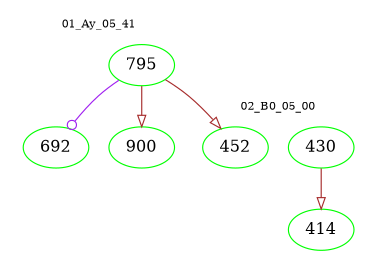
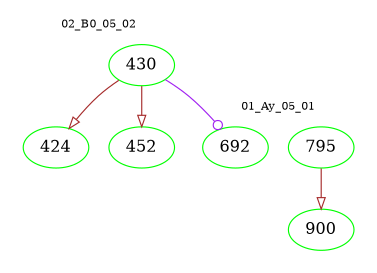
cluster "01_Ay_05_41": label "01_Ay_05_41" -> "01_Ay_05_01"
edge "795" -> "692": now "430" -> "692"
edge "795" -> "452": now "430" -> "452"
cluster "02_B0_05_00": label "02_B0_05_00" -> "02_B0_05_02"
node "414": label "414" -> "424"
